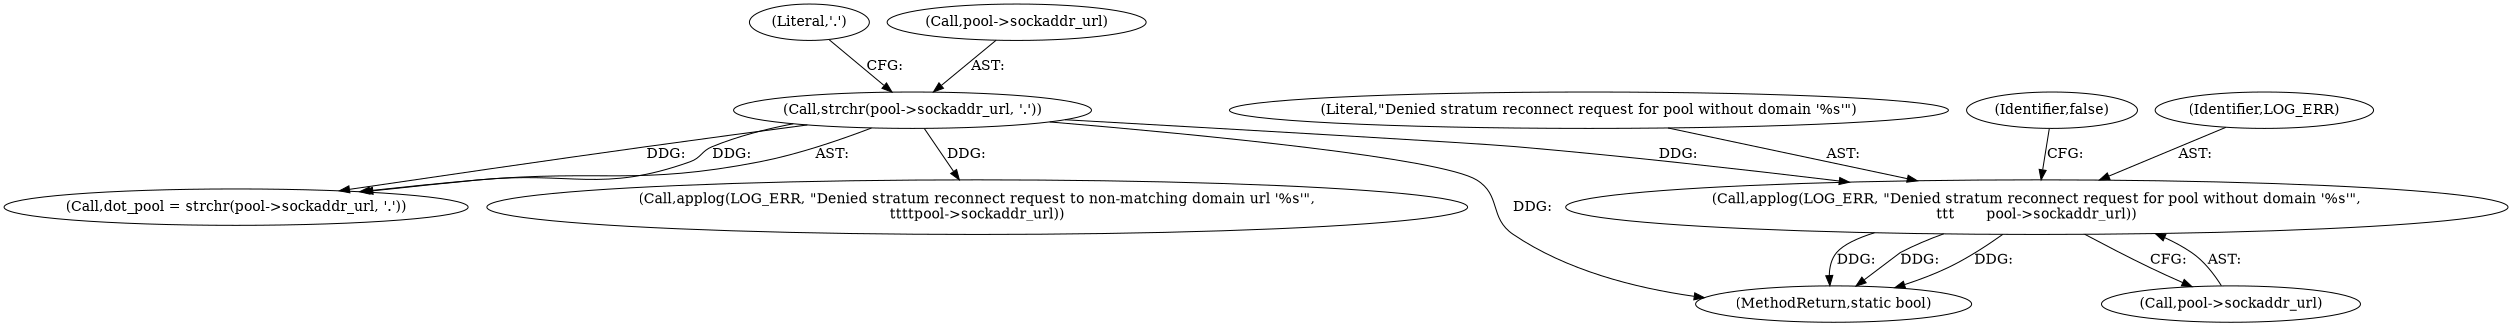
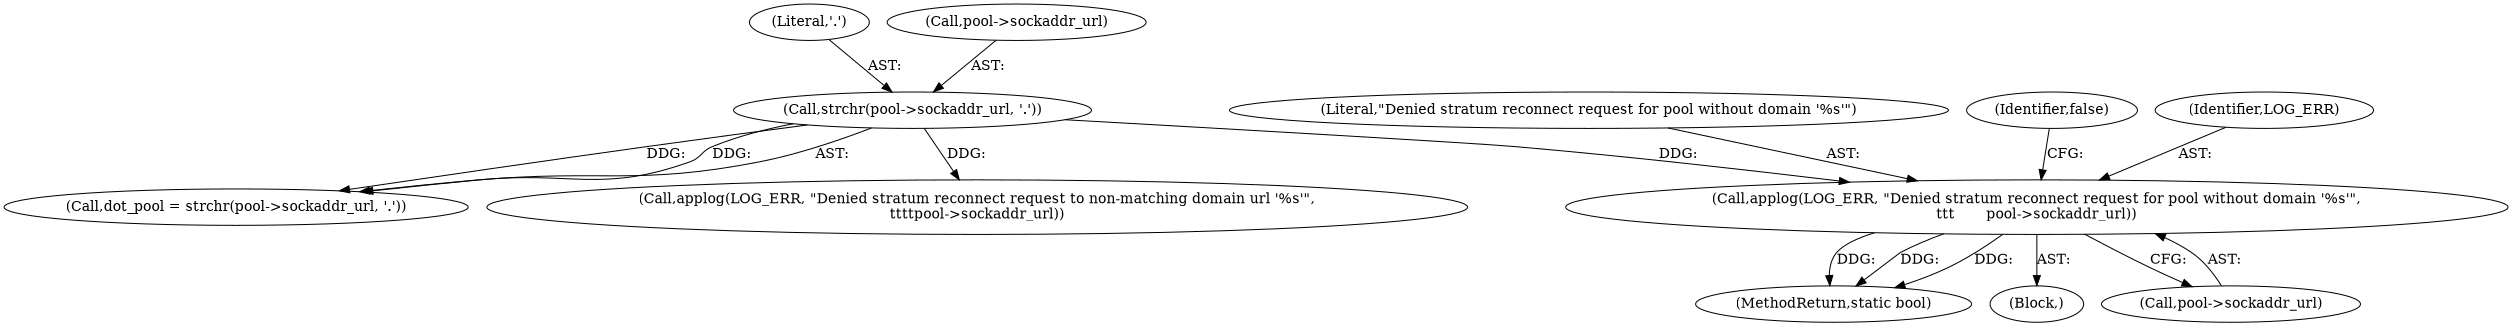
edge "(Literal,'.')" -> "(Call,strchr(pool->sockaddr_url, '.'))": label "CFG: " -> "AST: "
edge "(Call,strchr(pool->sockaddr_url, '.'))" -> "(MethodReturn,static bool)": removed, label "DDG:"
node "(Block,)": added
